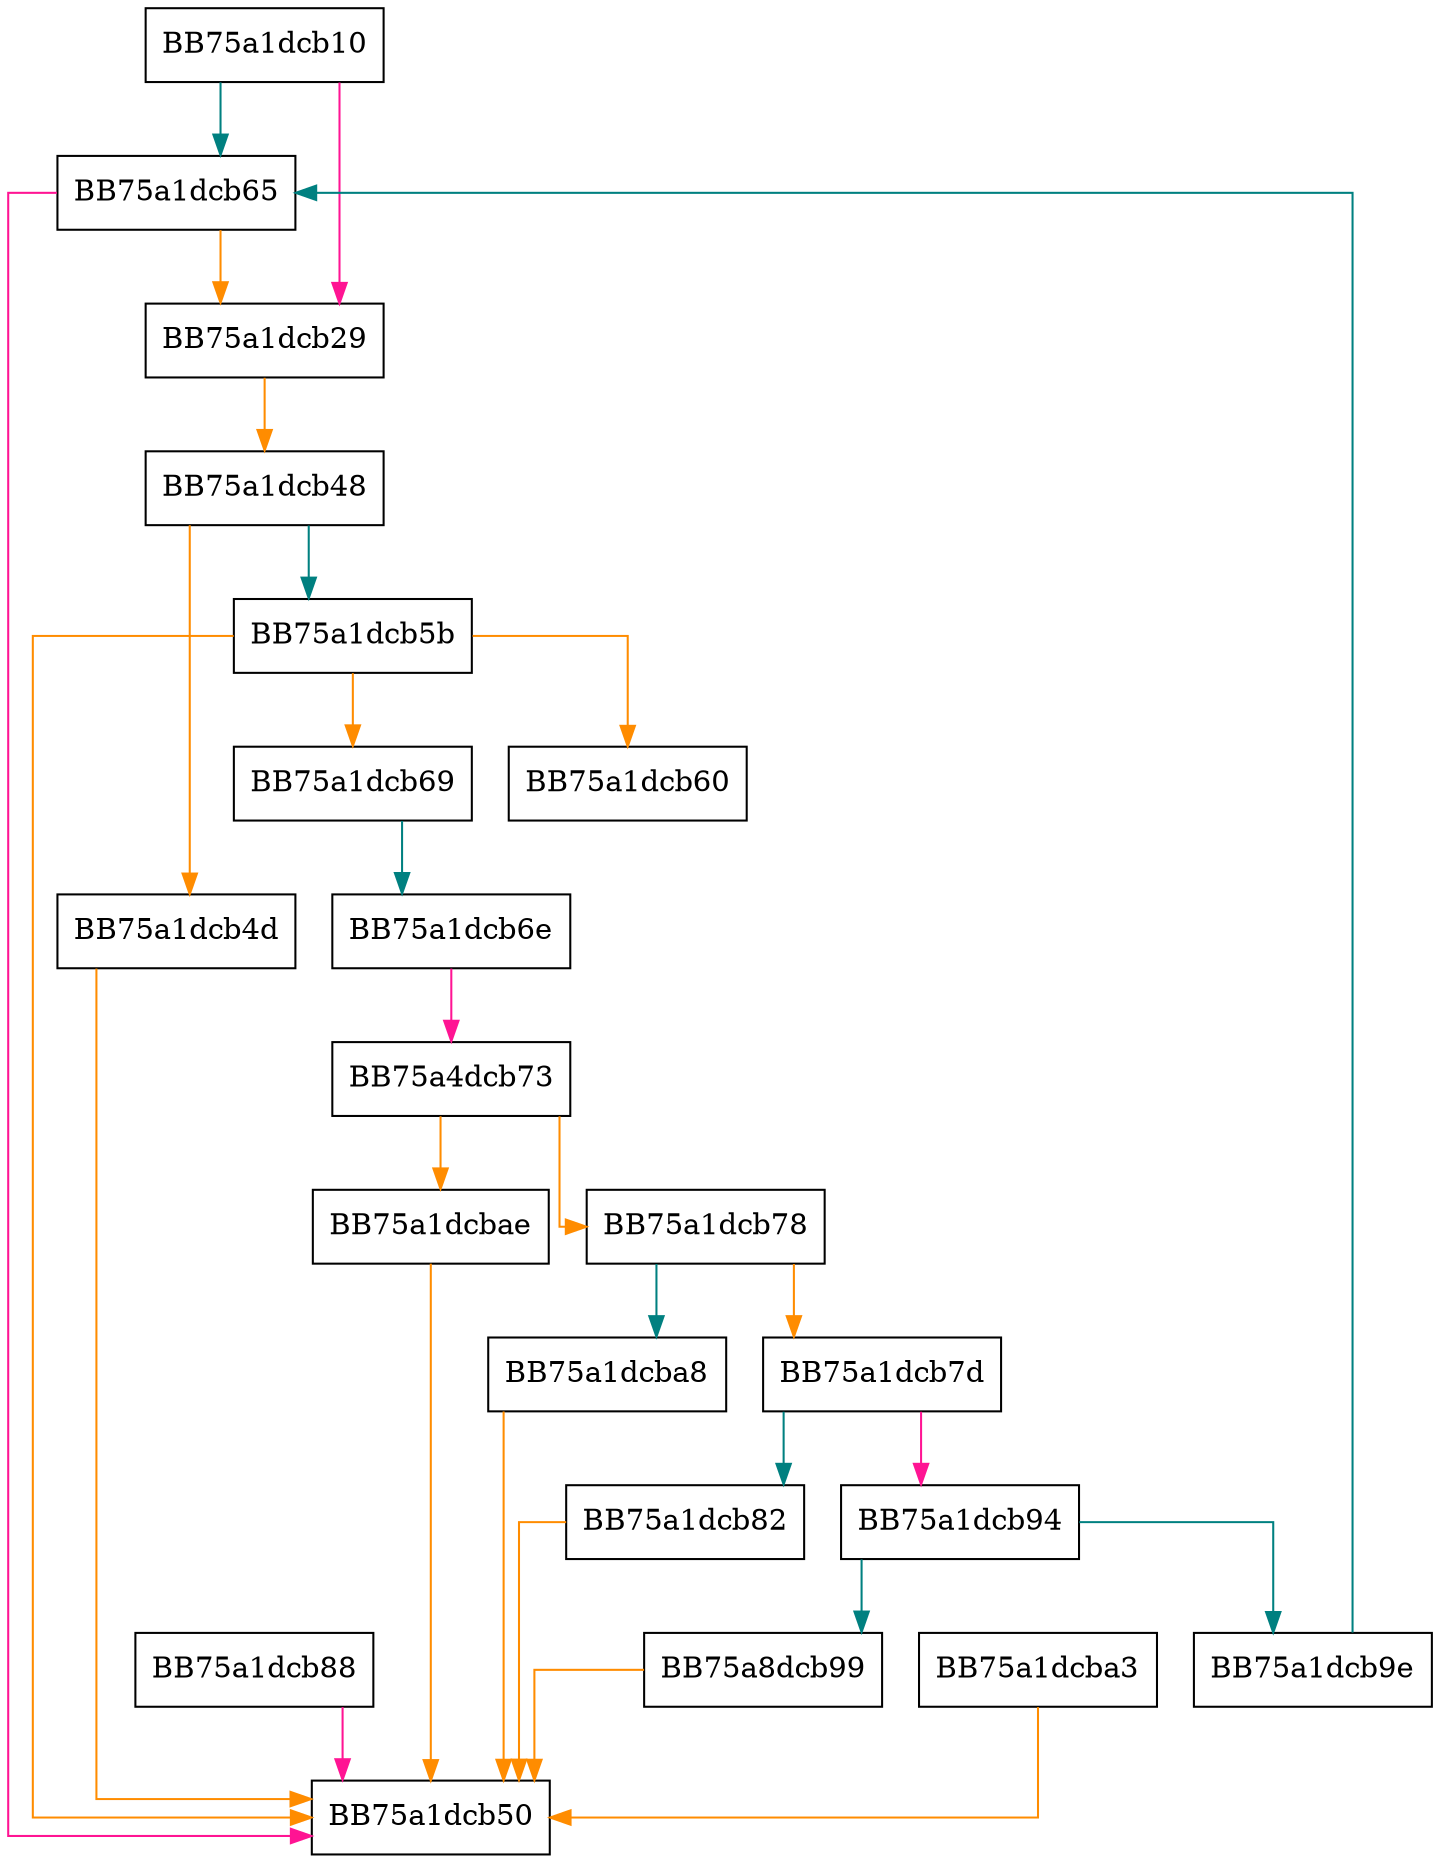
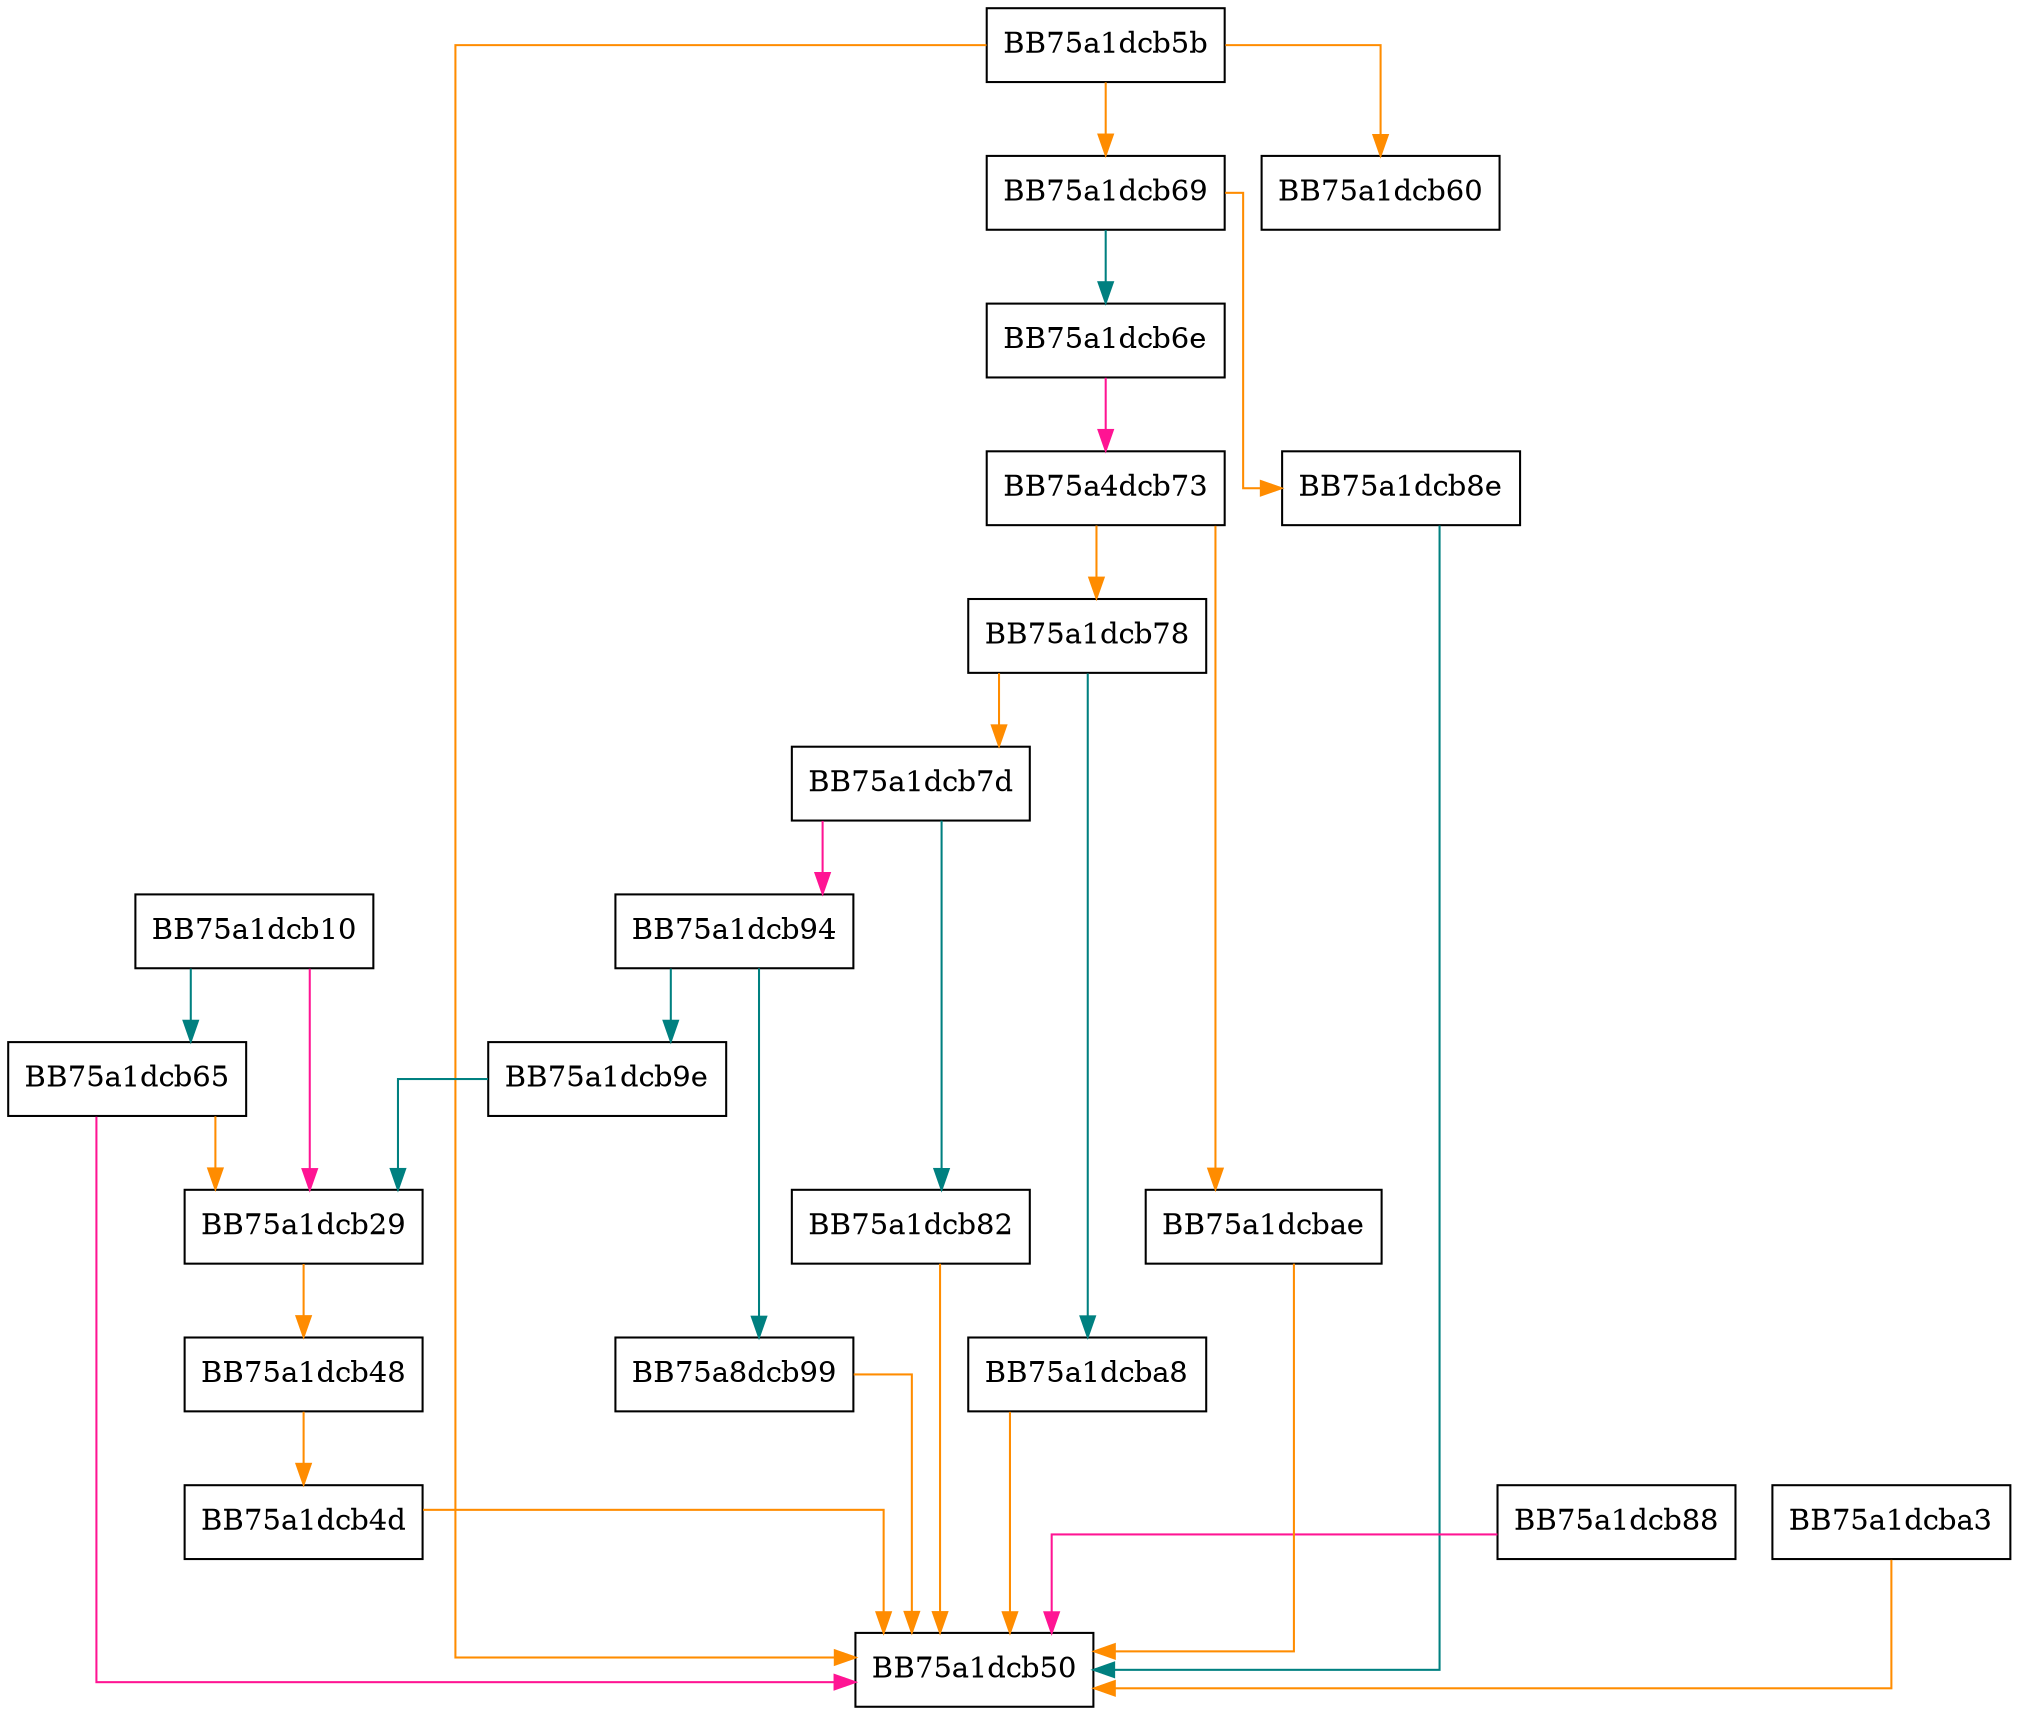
edge "BB75a1dcb9e" -> "BB75a1dcb65": now "BB75a1dcb9e" -> "BB75a1dcb29"
node "BB75a1dcb8e": added
edge "BB75a1dcb48" -> "BB75a1dcb5b": removed
